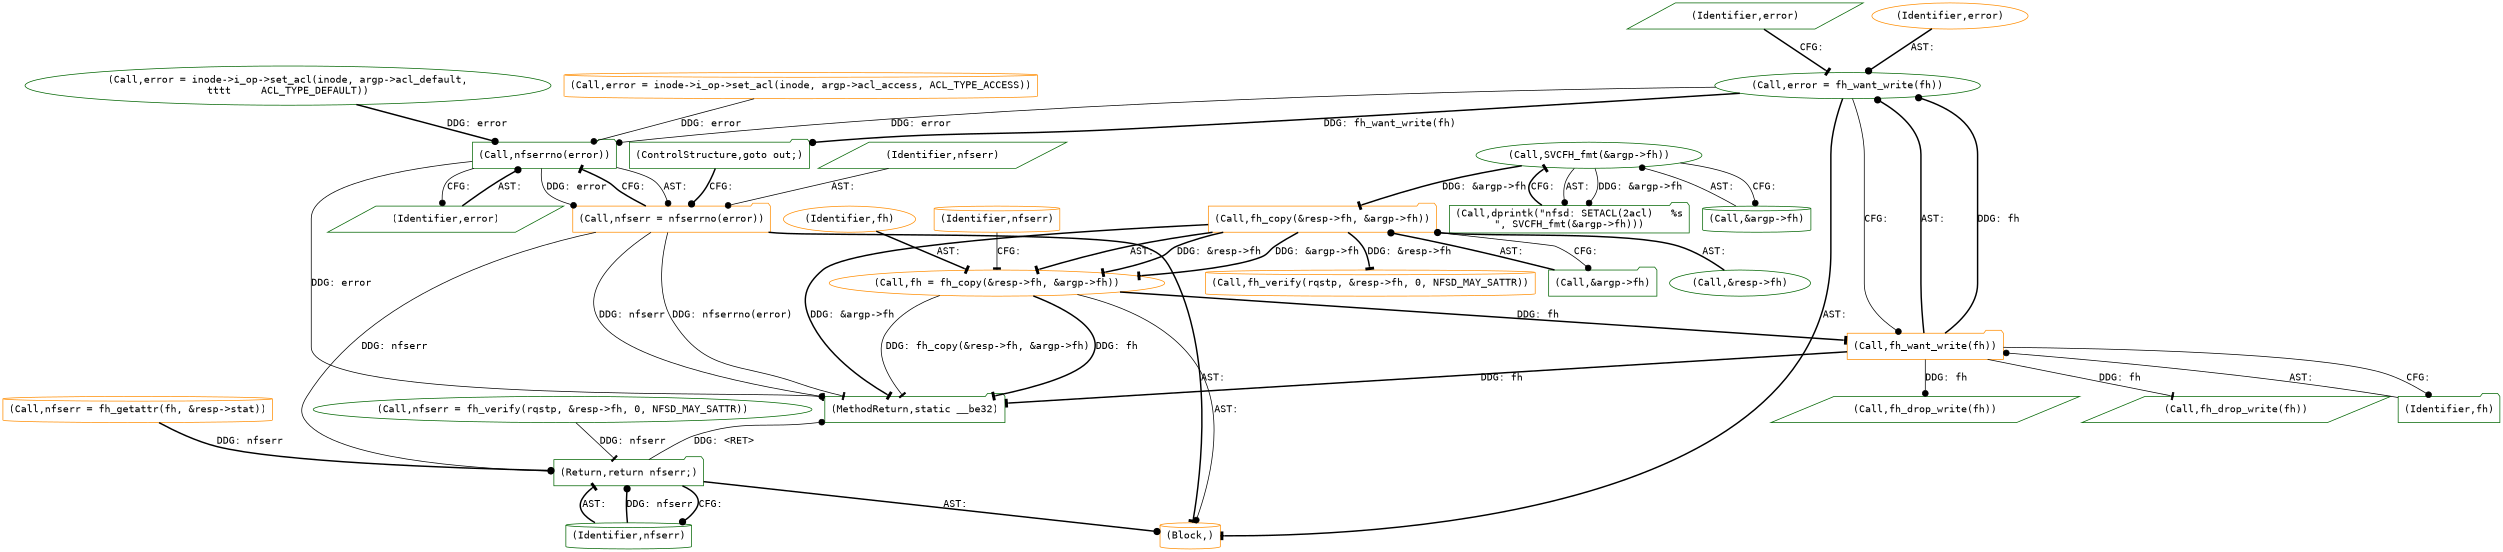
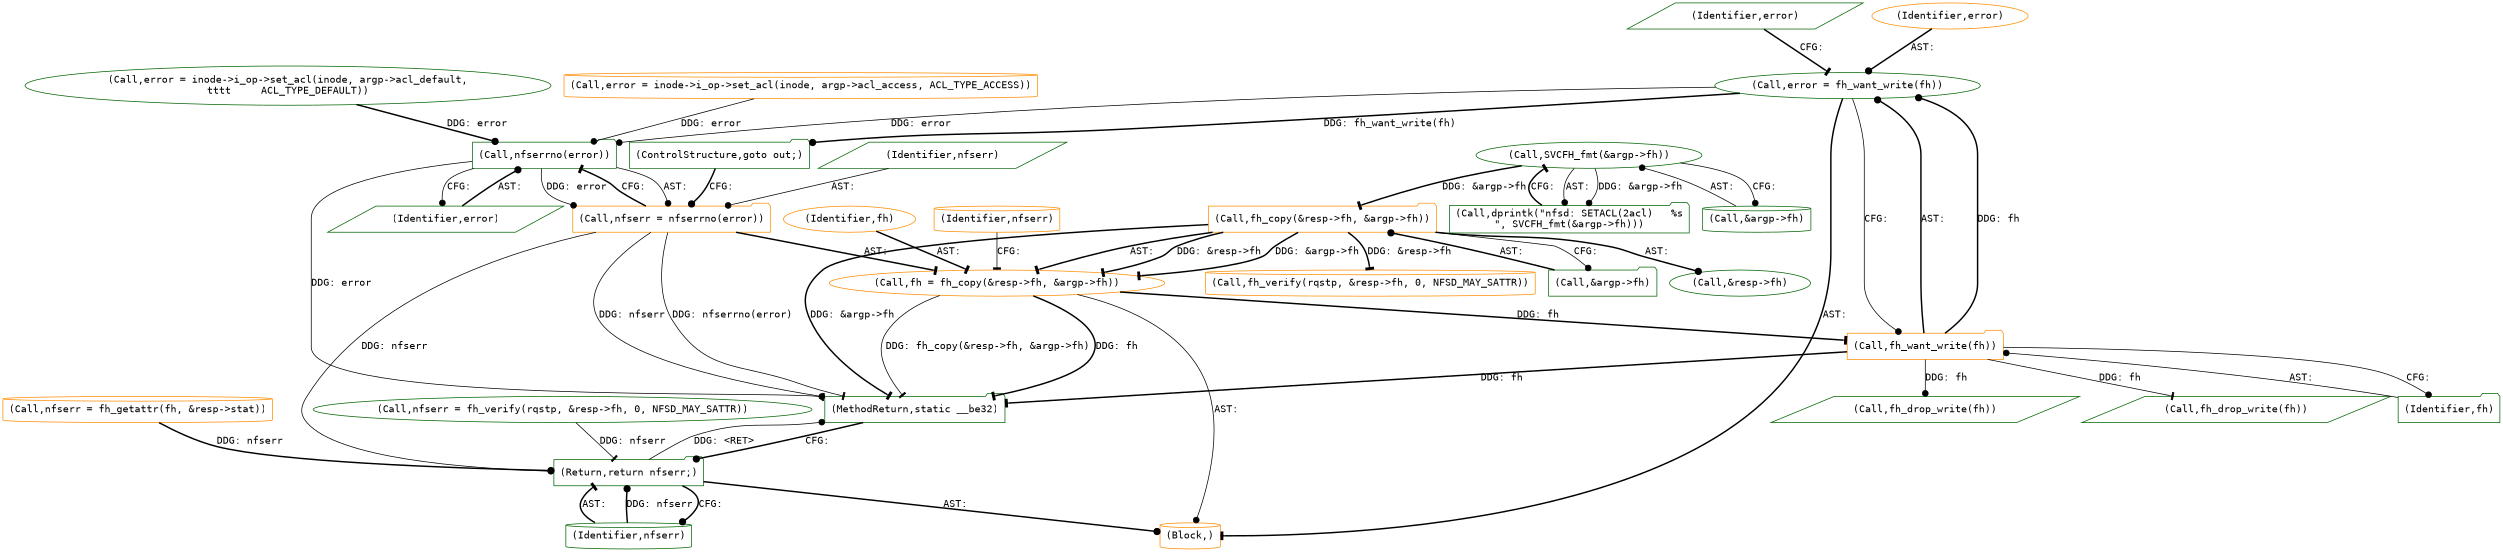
edge "(Call,&resp->fh)" -> "(Call,fh_copy(&resp->fh, &argp->fh))": reversed
edge "(Call,nfserr = nfserrno(error))" -> "(Block,)": now "(Call,nfserr = nfserrno(error))" -> "(Call,fh = fh_copy(&resp->fh, &argp->fh))"
edge "(MethodReturn,static __be32)" -> "(Return,return nfserr;)": added, label "CFG:"
